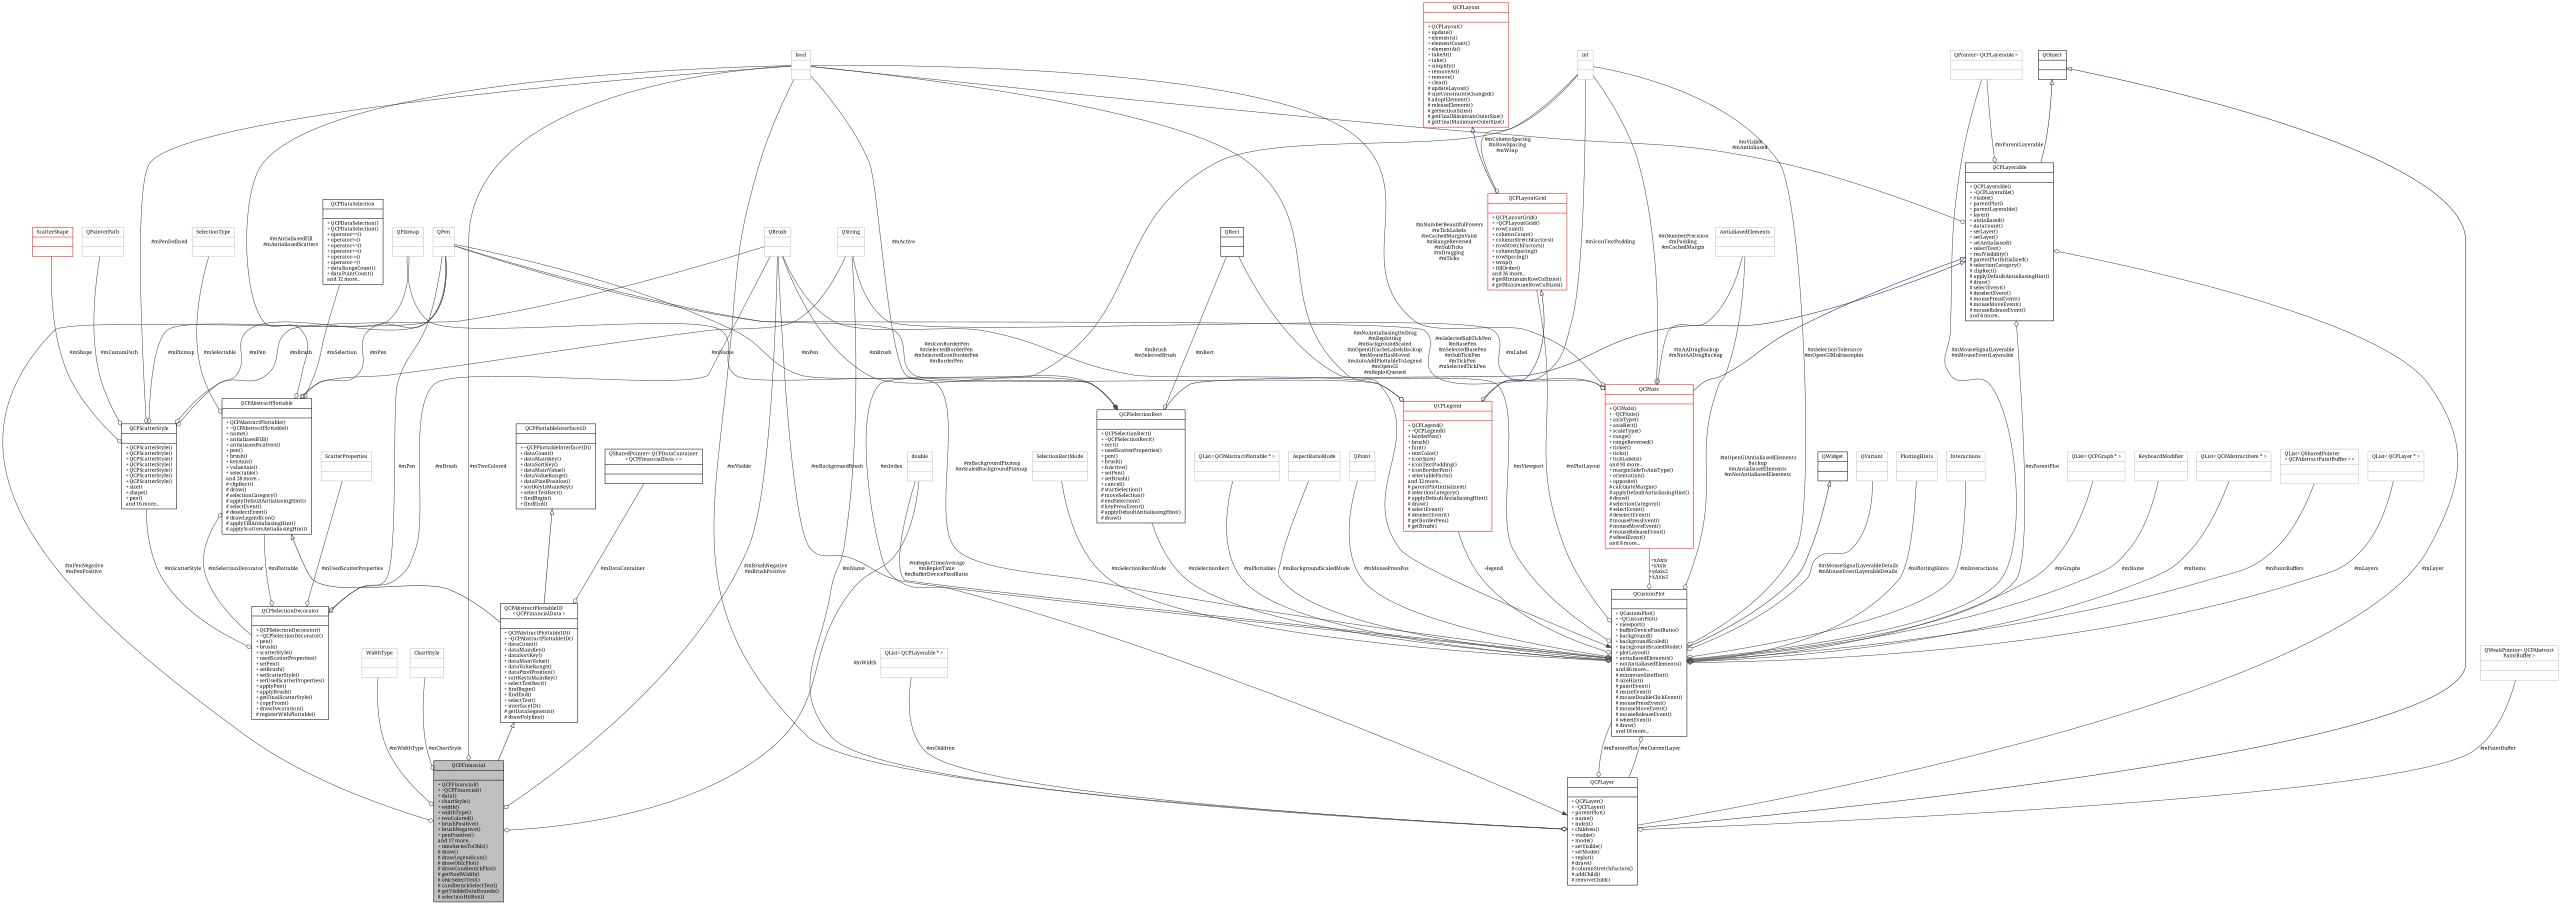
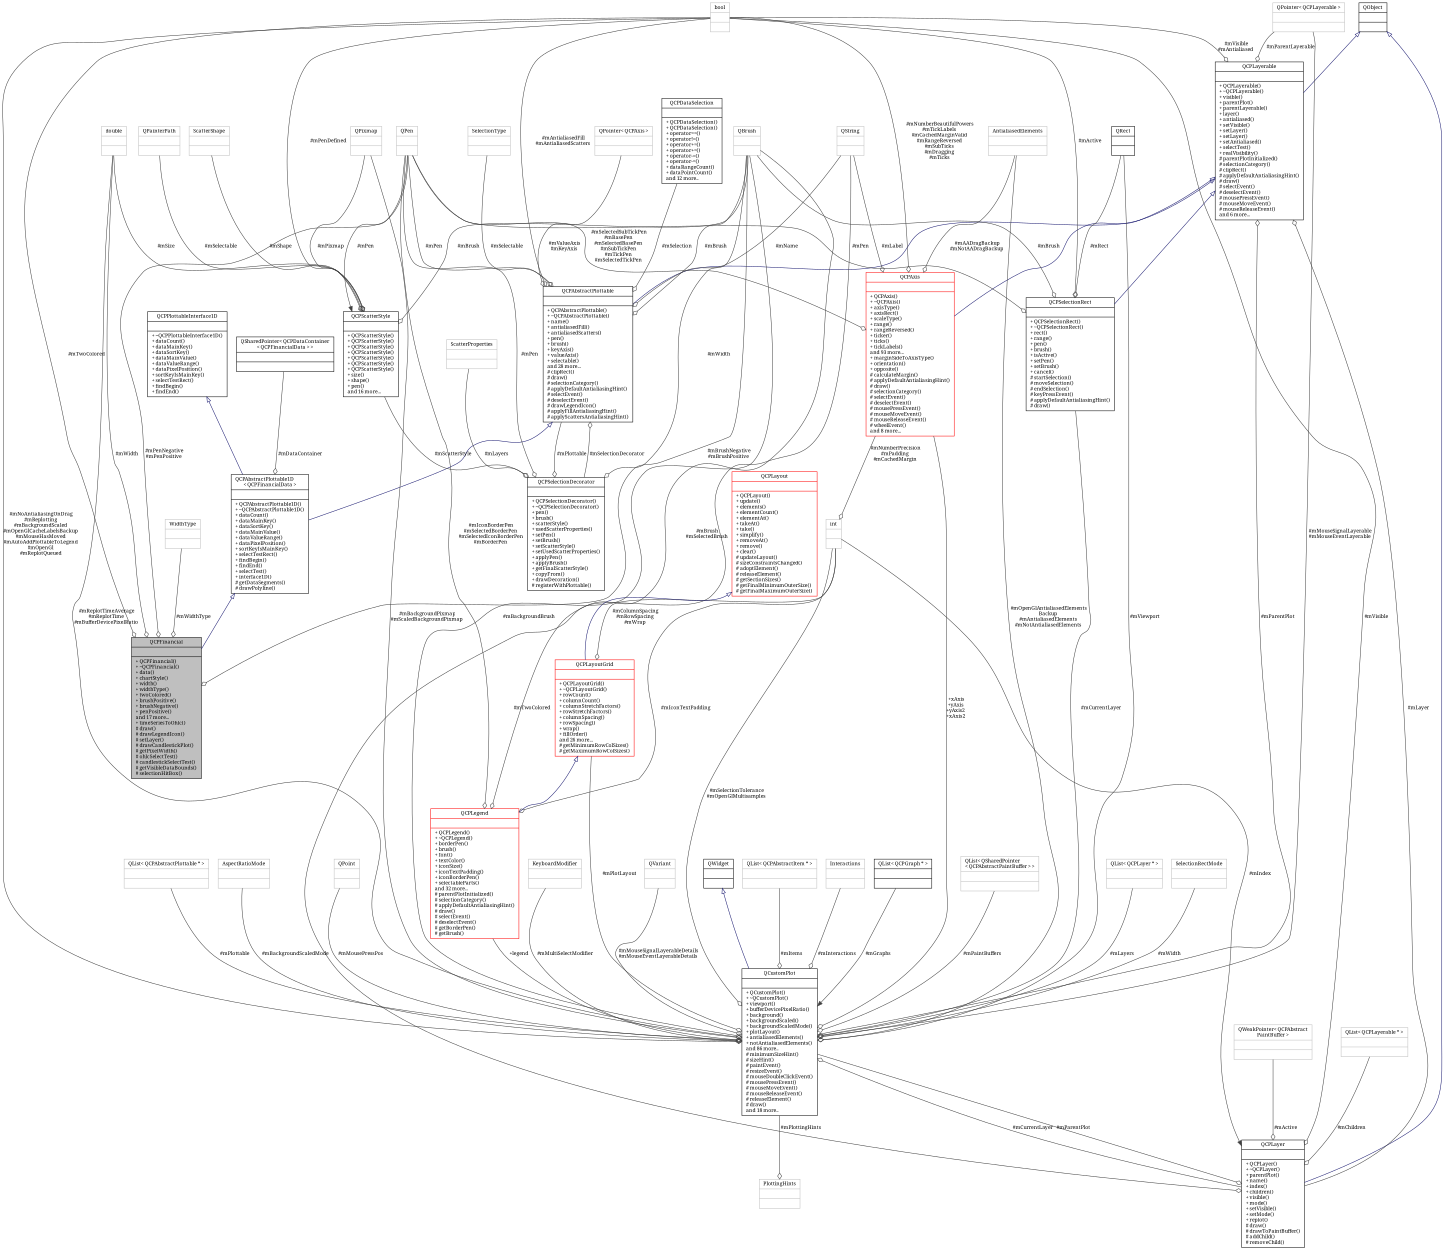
node "QPointer< QCPAxis >": added
edge "int" -> "QCPAxis": reversed
node "QCPLayerable": text "+ dataCount()" -> "+ setVisible()"
edge "QBrush" -> "QCPAbstractPlottable": added, label "#mBrush"
edge "QCPAbstractPlottable" -> "QCPLayerable": added
node "ScatterShape": color red -> grey75
edge "bool" -> "QCustomPlot": arrowhead normal -> odiamond
edge "double" -> "QCPScatterStyle": added, label "#mSize"
edge "QPen" -> "QCPScatterStyle": arrowhead odiamond -> normal
edge "QPainterPath" -> "QCPScatterStyle": label " #mCustomPath" -> " #mSelectable"
edge "QPen" -> "QCPSelectionRect": arrowhead normal -> odiamond
node "QCPSelectionRect": text "+ usedScatterProperties()" -> "+ range()"
edge "QBrush" -> "QCPSelectionDecorator": label " #mBrush" -> " #mWidth"
node "QList< QCPGraph * >": color grey75 -> black
edge "ScatterProperties" -> "QCPSelectionDecorator": label " #mUsedScatterProperties" -> " #mLayers"
edge "QString" -> "QCPLayer": label " #mName" -> " #mTwoColored"
edge "SelectionRectMode" -> "QCustomPlot": label " #mSelectionRectMode" -> " #mWidth"
edge "QCPSelectionRect" -> "QCustomPlot": label " #mSelectionRect" -> " #mCurrentLayer"
edge "QList< QCPAbstractPlottable * >" -> "QCustomPlot": label " #mPlottables" -> " #mPlottable"
edge "KeyboardModifier" -> "QCustomPlot": label " #mName" -> " #mMultiSelectModifier"
edge "QList< QCPGraph * >" -> "QCustomPlot": arrowhead odiamond -> normal
edge "PlottingHints" -> "QCustomPlot": reversed
node "ChartStyle": removed
node "QCustomPlot": text "# wheelEvent()" -> "# releaseElement()"
edge "QWeakPointer< QCPAbstract" -> "QCPLayer": label " #mPaintBuffer" -> " #mActive"
node "QCPFinancial": text "# drawOhlcPlot()" -> "# setLayer()"
node "QCPLayer": text "# columnStretchFactors()" -> "# drawToPaintBuffer()"
